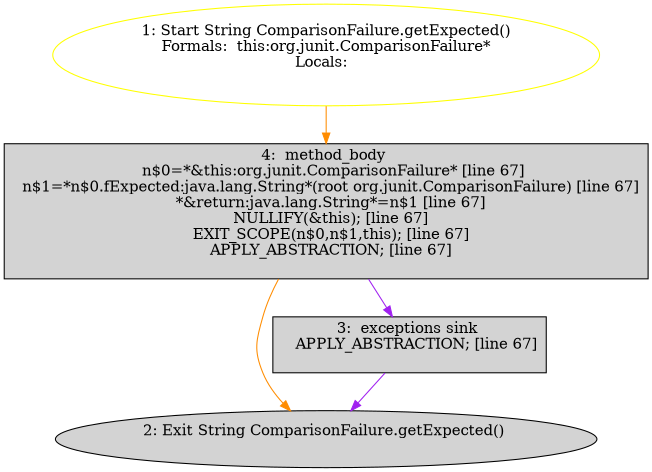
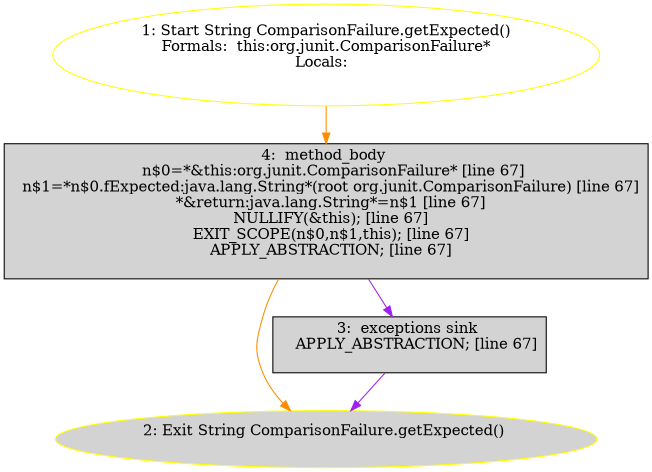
node "2: Exit String ComparisonFailure.getExpected()": color black -> yellow
